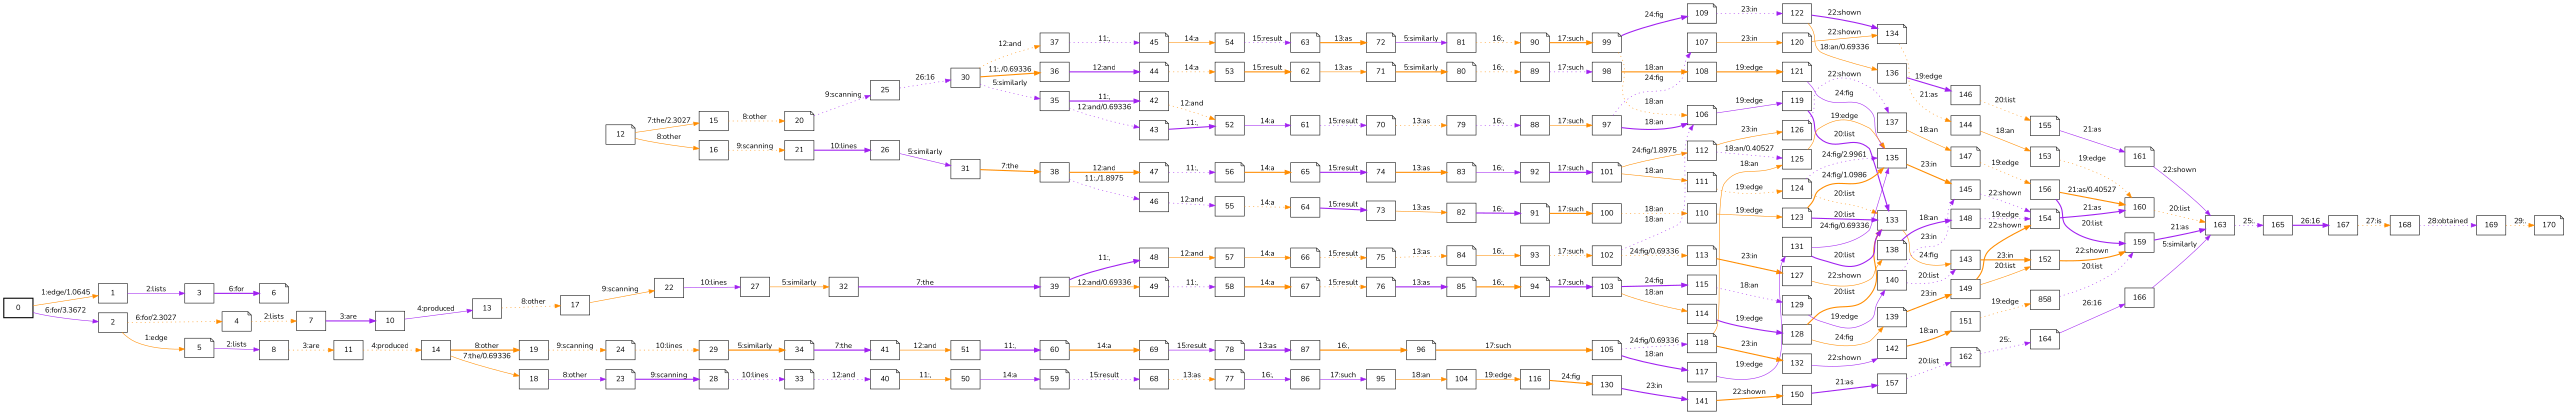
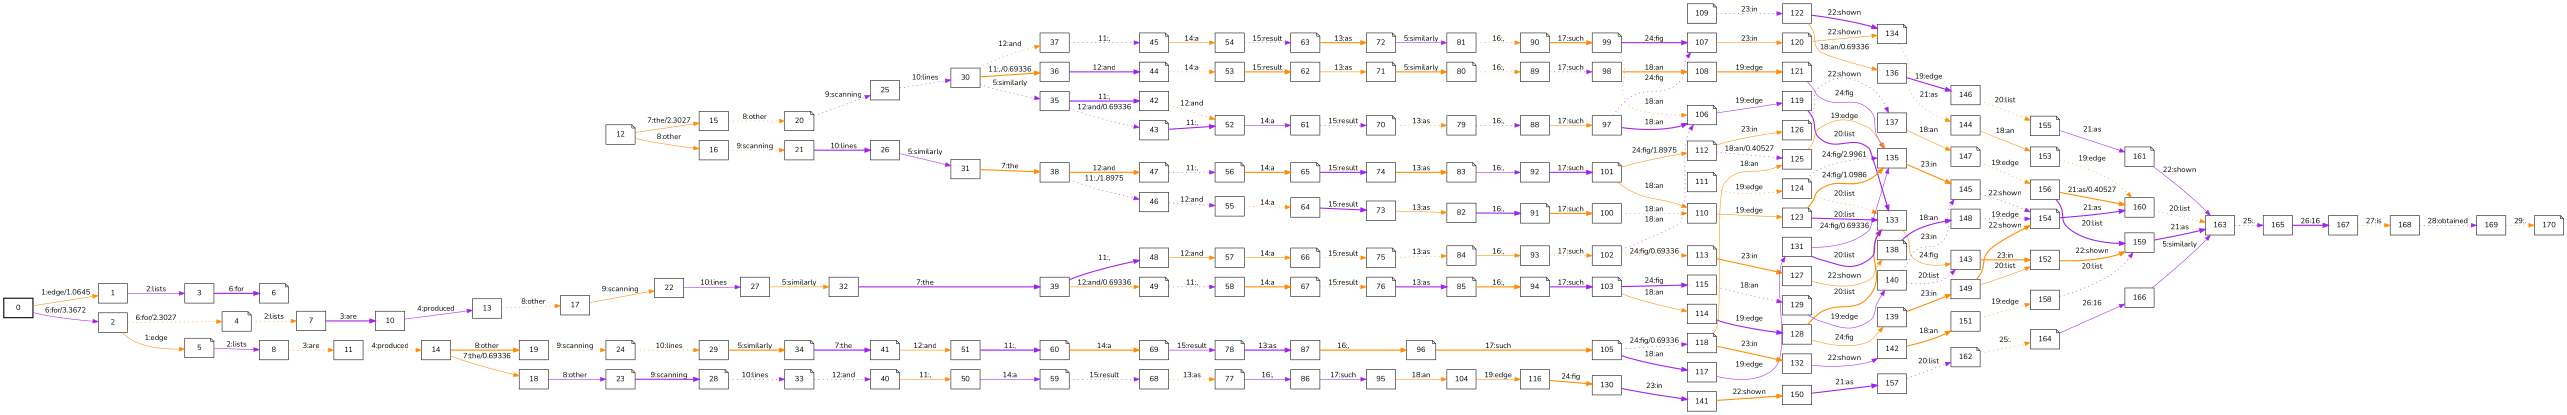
edge "99" -> "109": now "99" -> "107"
edge "25" -> "30": label "26:16" -> "10:lines"
edge "101" -> "111": now "101" -> "110"
node "858": label "858" -> "158"
edge "162" -> "164": color purple -> darkorange
